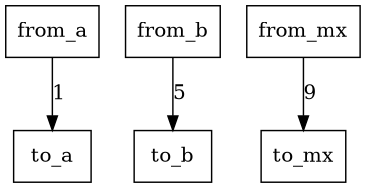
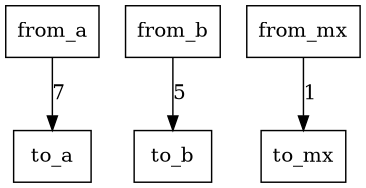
edge "from_a" -> "to_a": label "1" -> "7"
edge "from_mx" -> "to_mx": label "9" -> "1"
